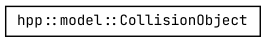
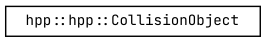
node "hpp::model::CollisionObject": label "hpp::model::CollisionObject" -> "hpp::hpp::CollisionObject"
